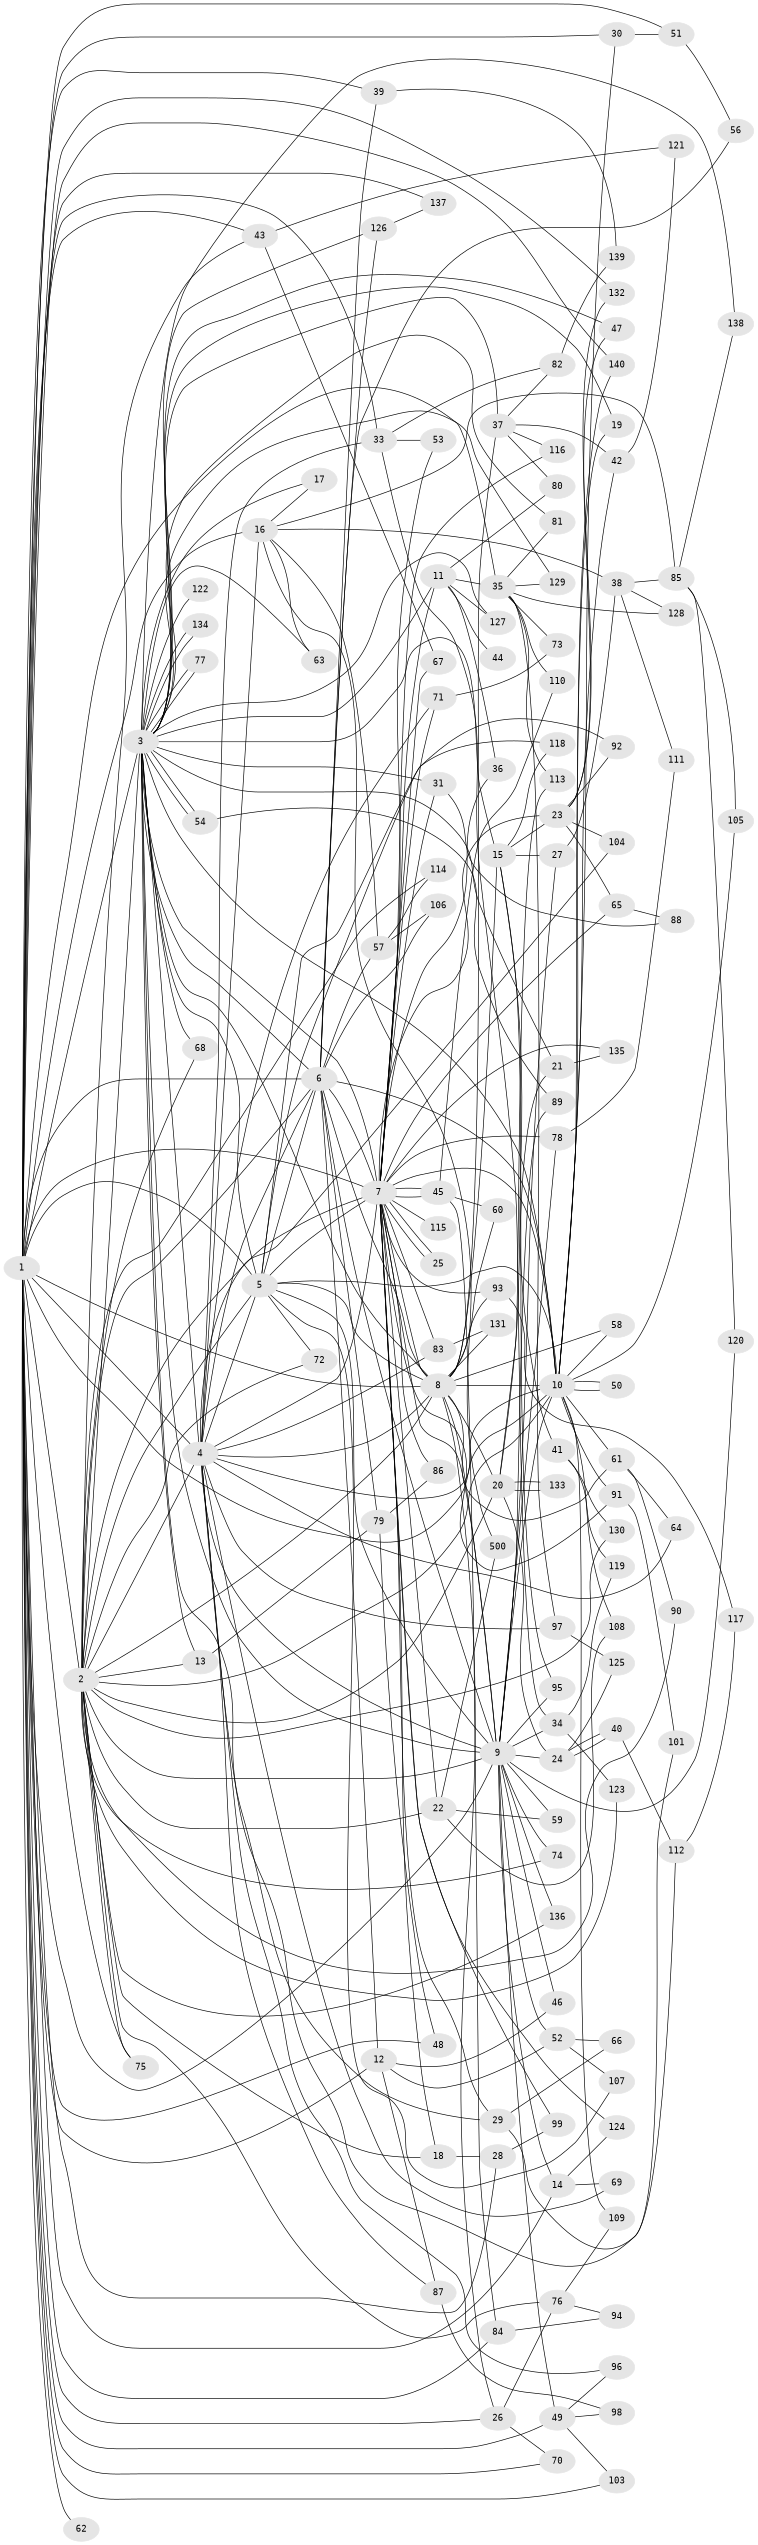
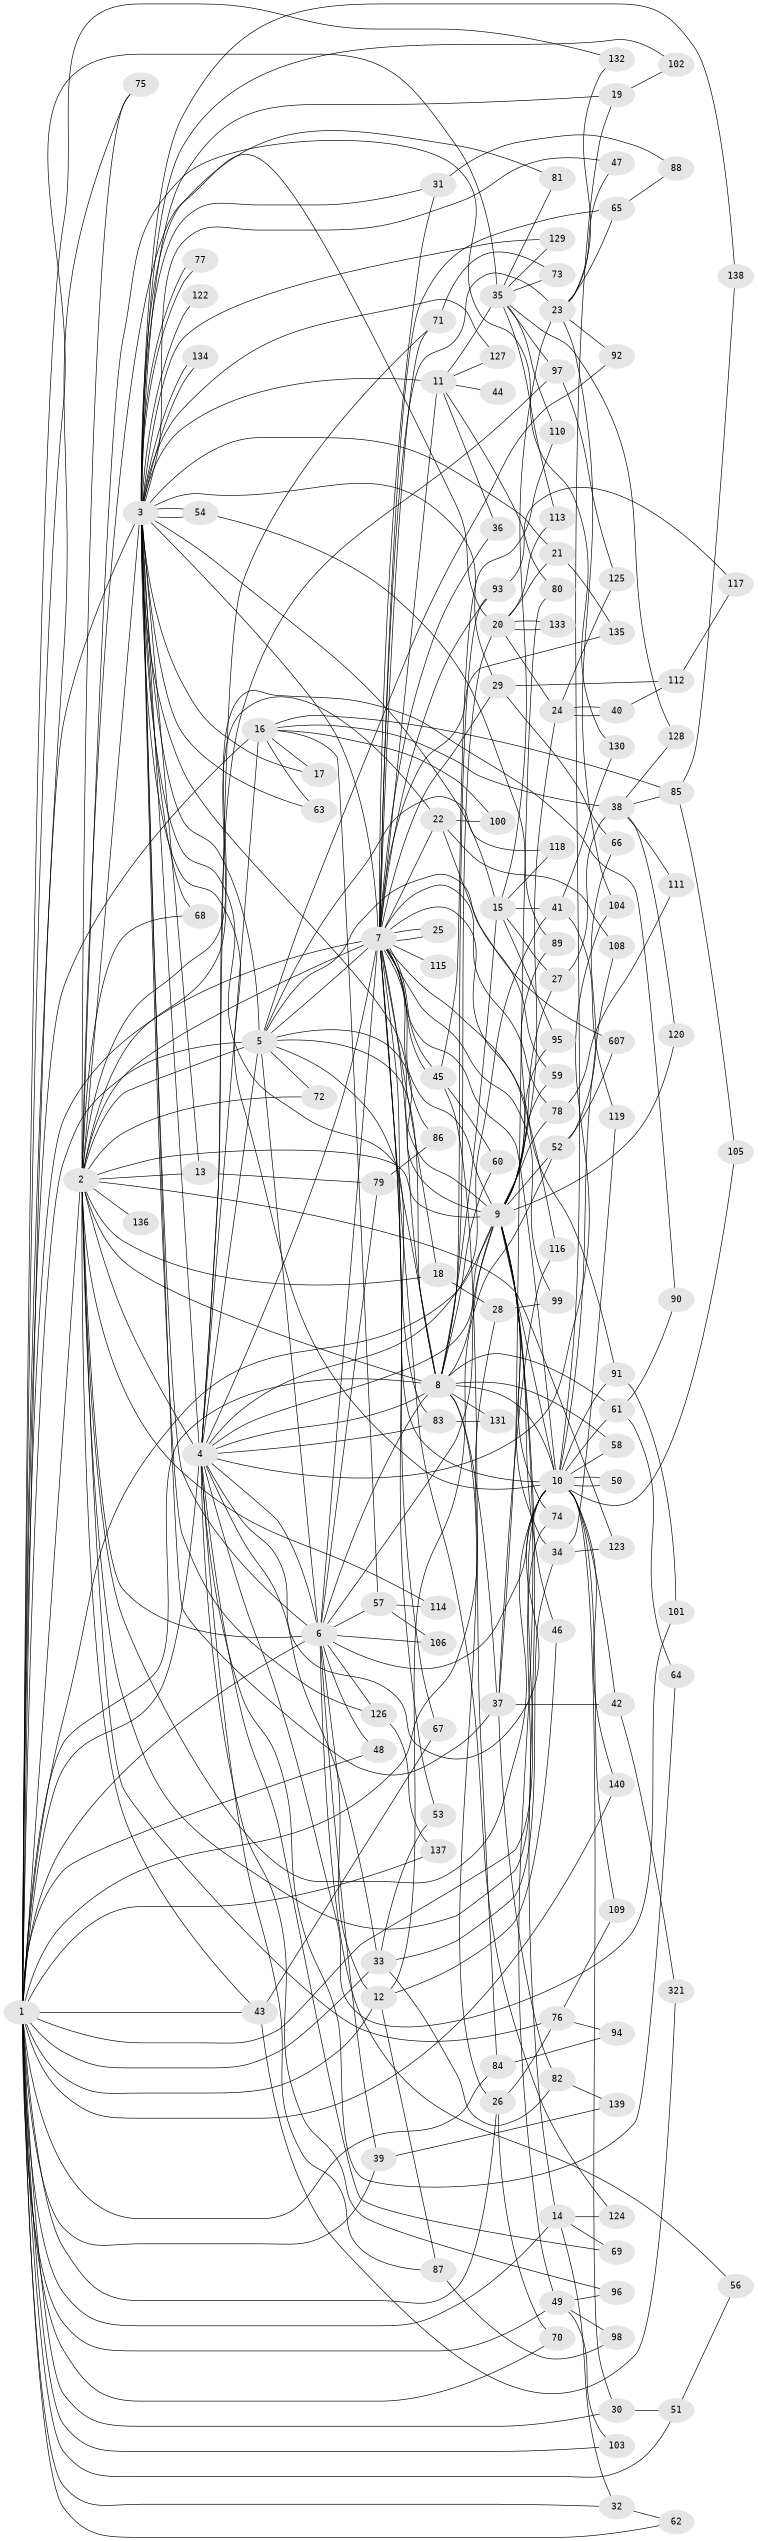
node "102": added
node "121": label "121" -> "321"
edge "85" -- "120": now "38" -- "120"
edge "41" -- "4": added
node "500": label "500" -> "100"
edge "79" -- "48": now "6" -- "48"
edge "9" -- "136": removed
node "107": label "107" -> "607"
node "32": added
